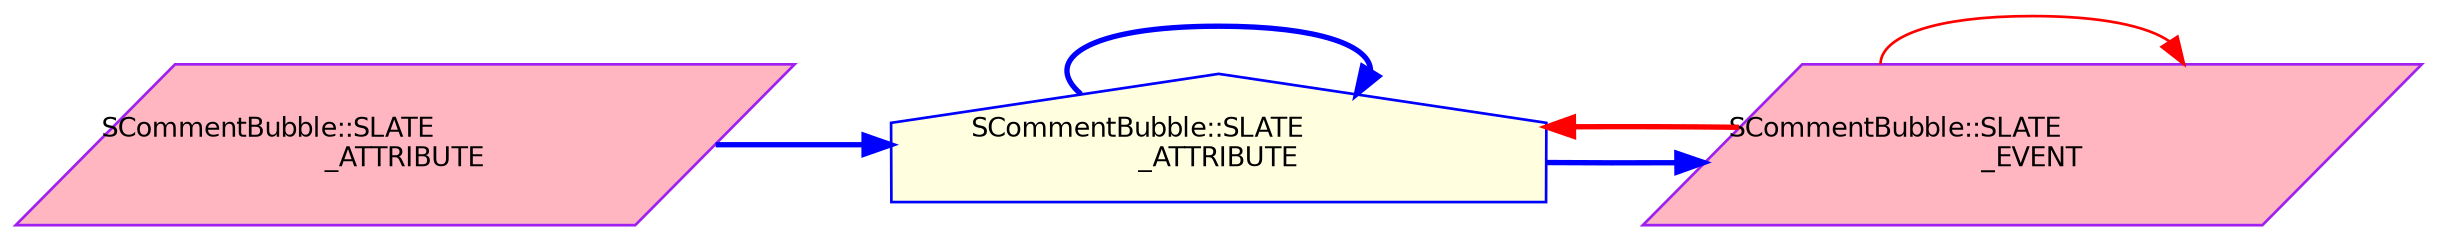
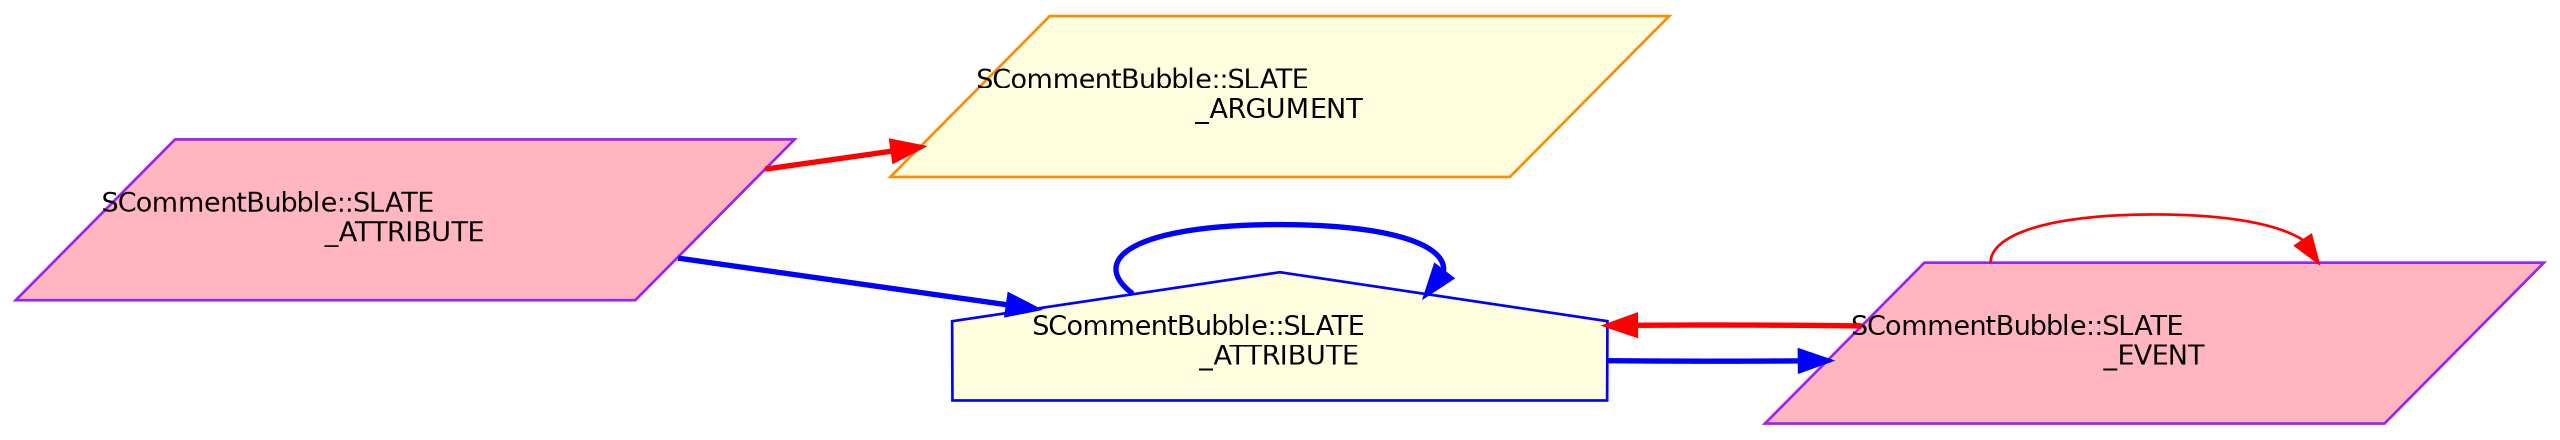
node "SCommentBubble::SLATE _ARGUMENT": added
